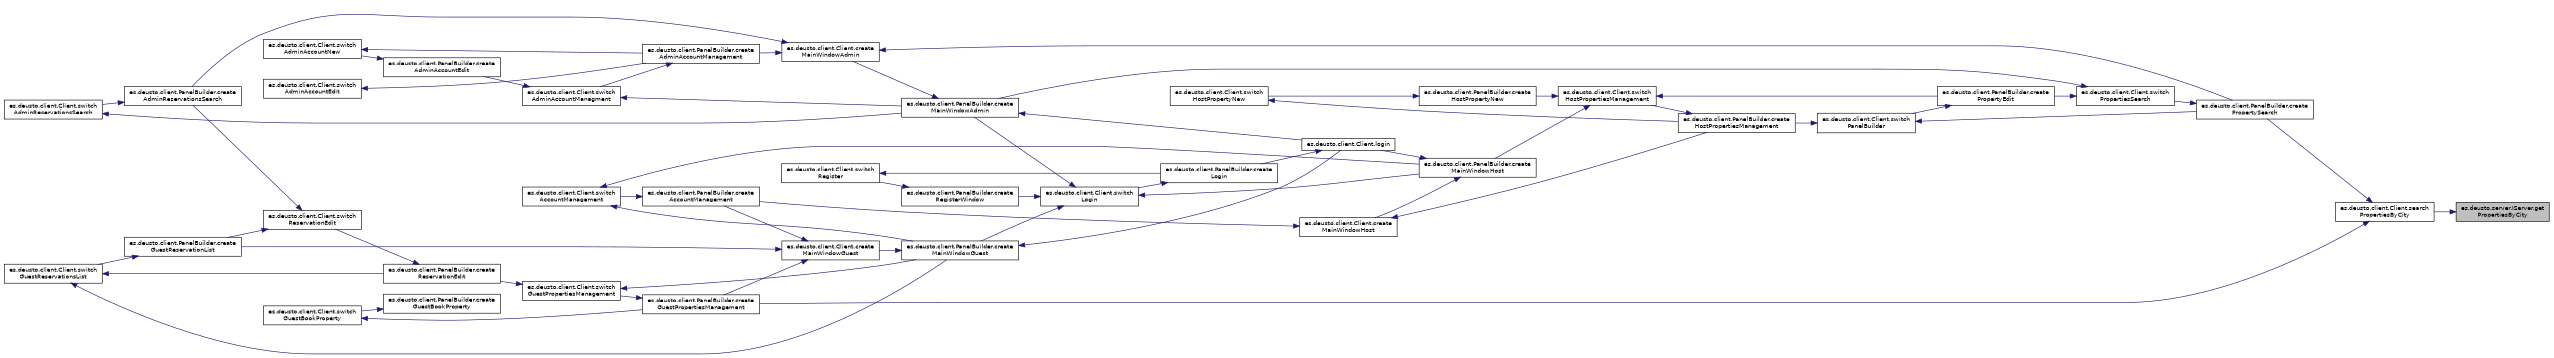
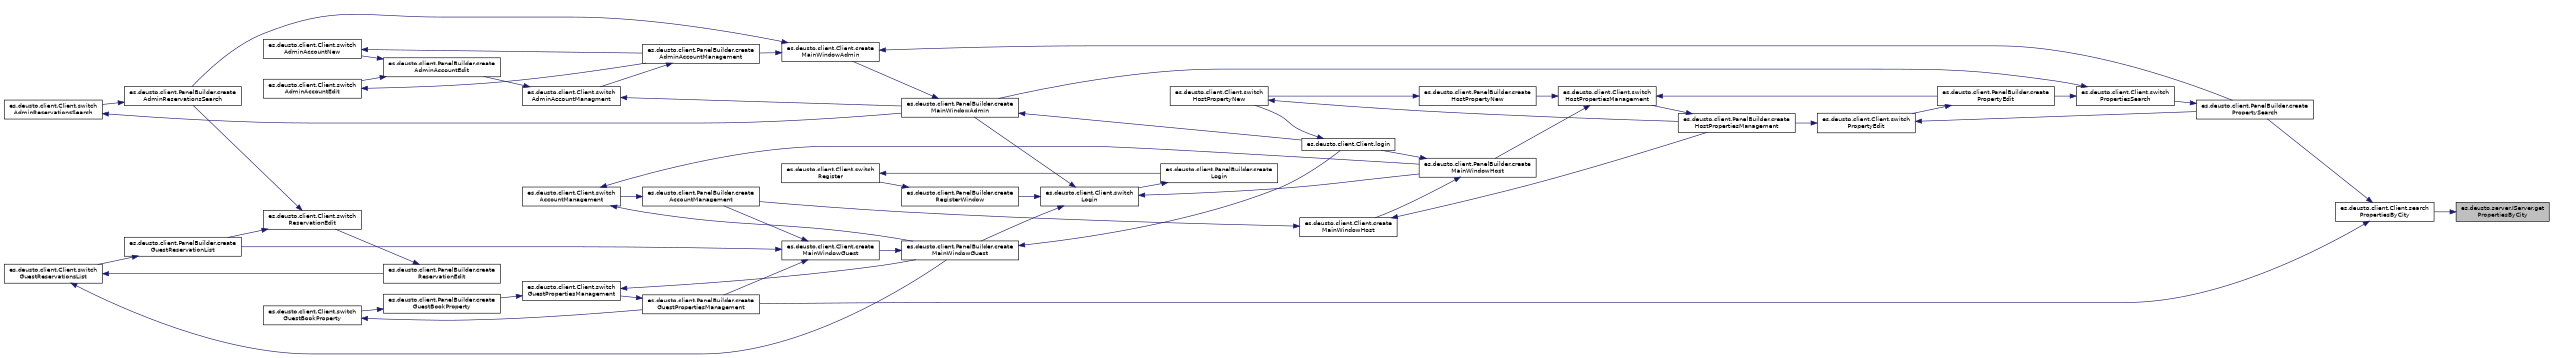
edge "es.deusto.client.Client.switch AdminAccountEdit" -> "es.deusto.client.PanelBuilder.create AdminAccountEdit": added
node "es.deusto.client.Client.switch PanelBuilder": label "es.deusto.client.Client.switch PanelBuilder" -> "es.deusto.client.Client.switch PropertyEdit"
edge "es.deusto.client.PanelBuilder.create Login" -> "es.deusto.client.Client.login": now "es.deusto.client.Client.switch HostPropertyNew" -> "es.deusto.client.Client.login"
edge "es.deusto.client.PanelBuilder.create ReservationEdit" -> "es.deusto.client.Client.switch GuestPropertiesManagement": now "es.deusto.client.PanelBuilder.create GuestBookProperty" -> "es.deusto.client.Client.switch GuestPropertiesManagement"
